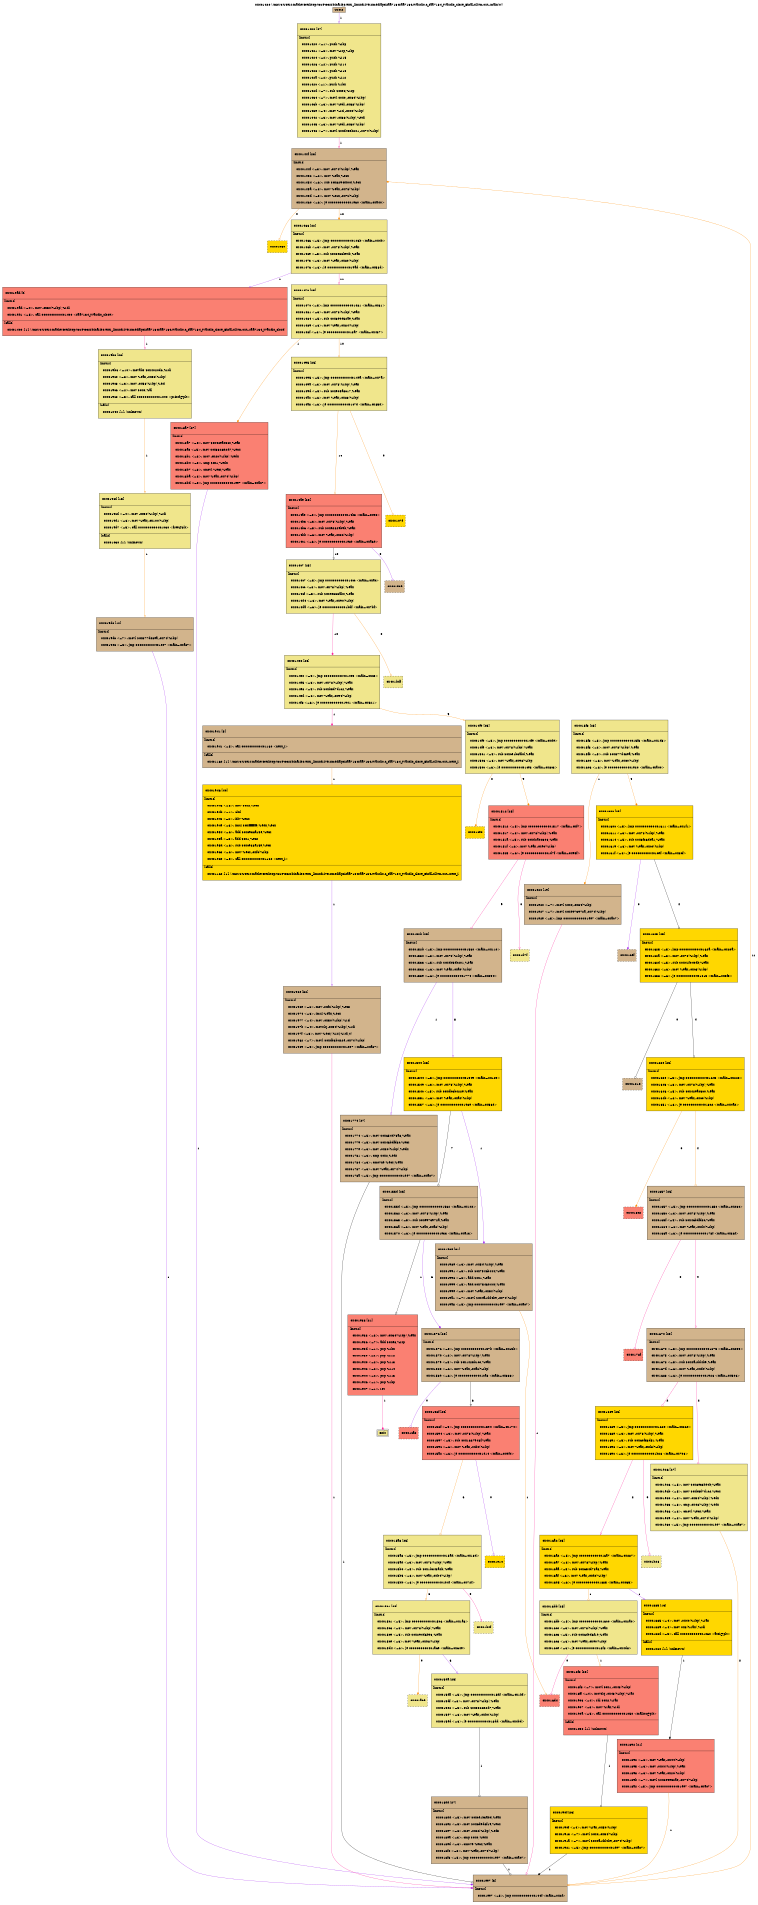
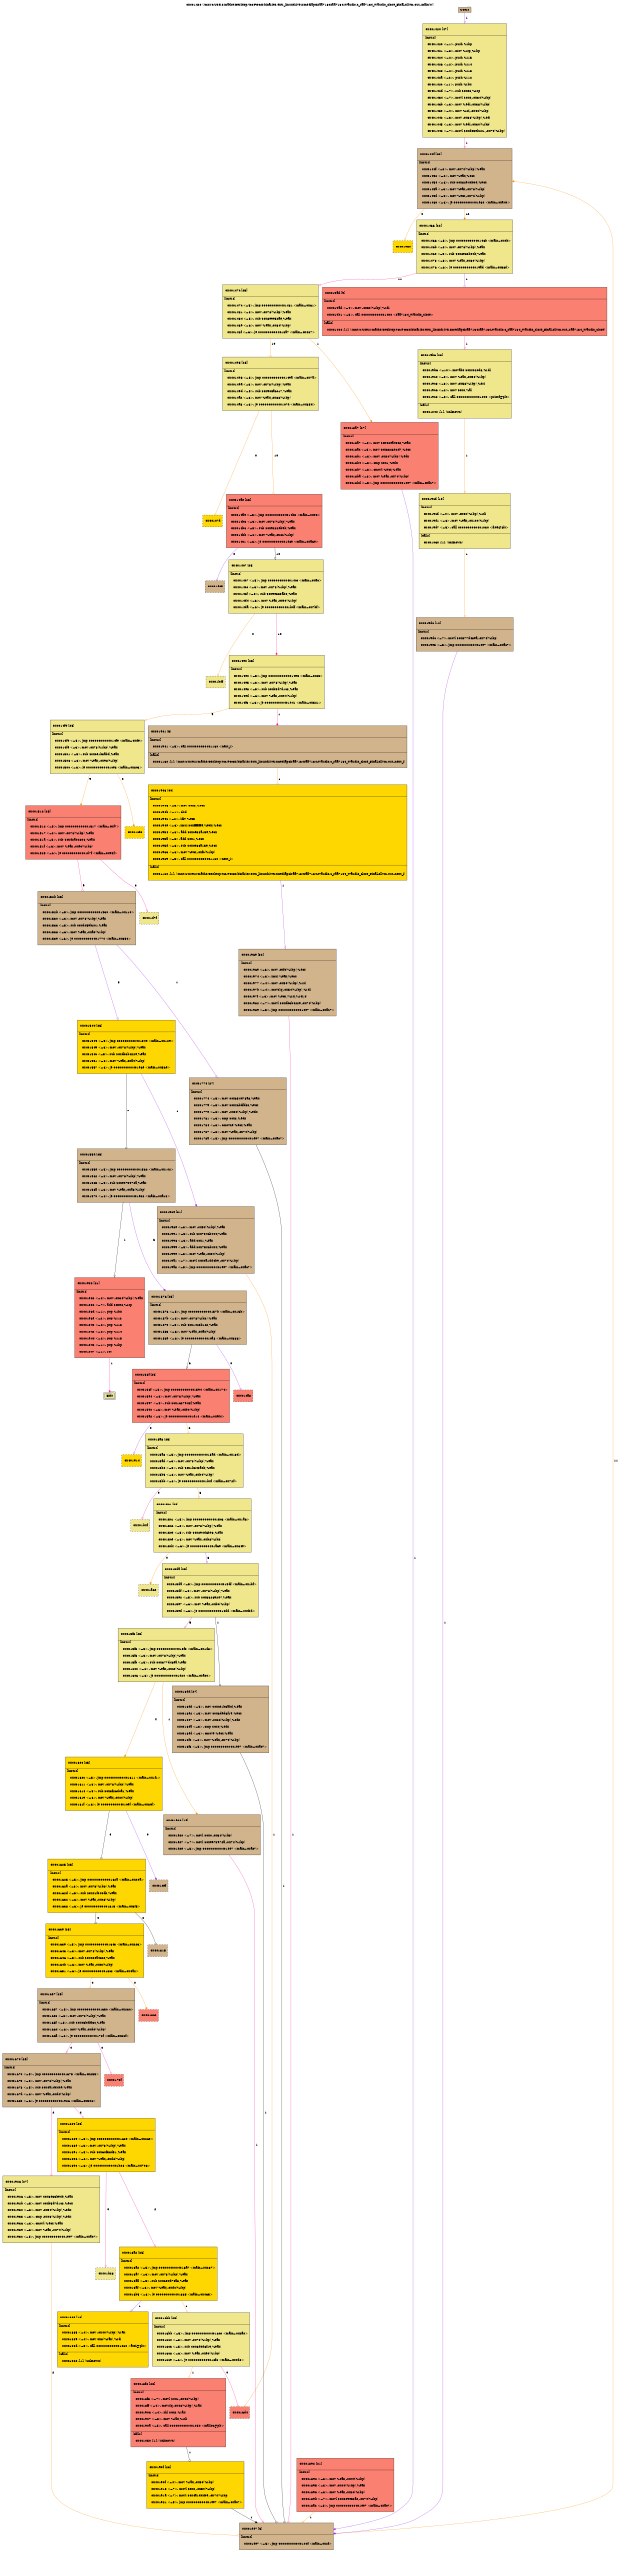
edge "0x4015da [25]" -> "0x4015f3 [25]": added, label "5"
edge "0x401885 [13]" -> "0x401892 [21]": removed, label "1"
